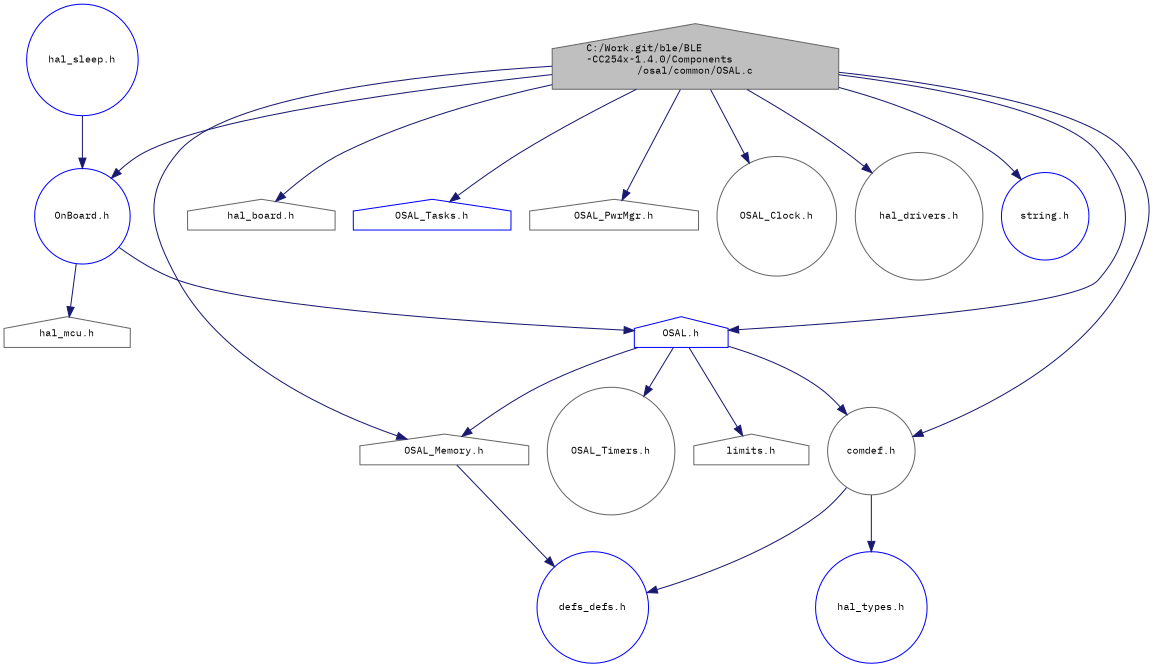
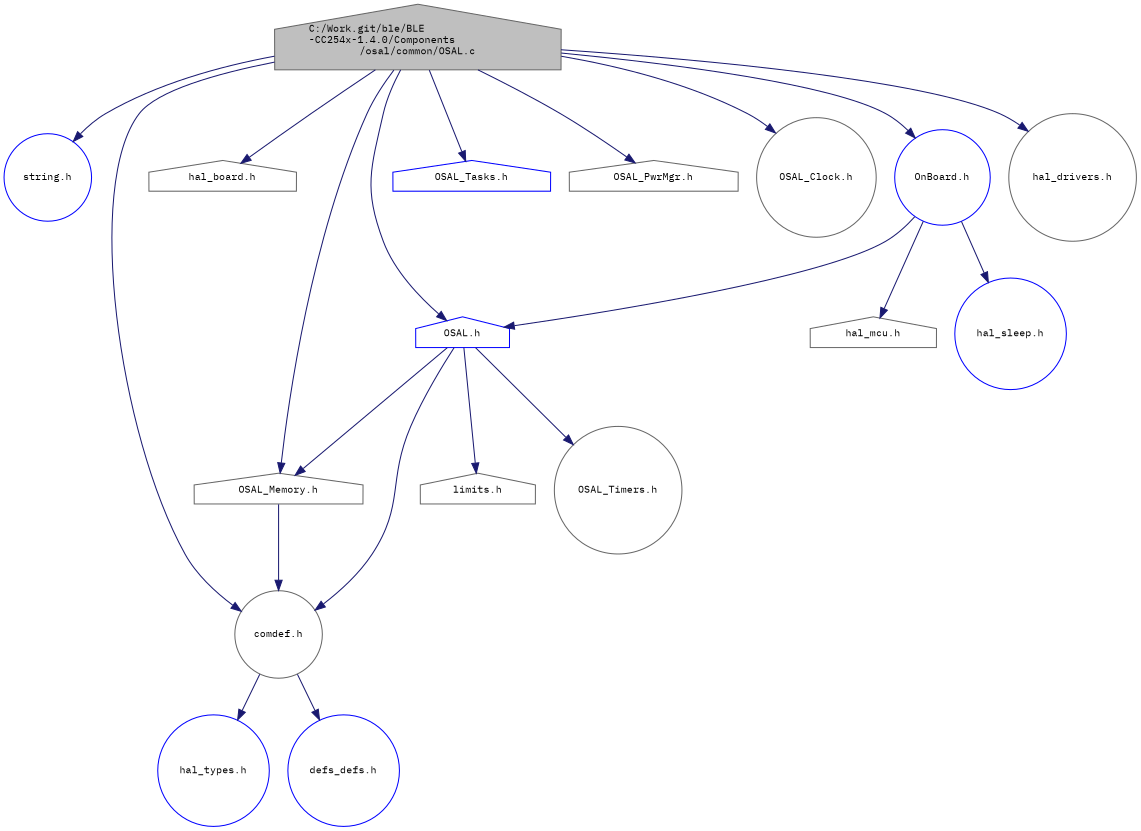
edge "hal_sleep.h" -> "OnBoard.h": reversed
edge "OSAL_Memory.h" -> "defs_defs.h": now "OSAL_Memory.h" -> "comdef.h"
